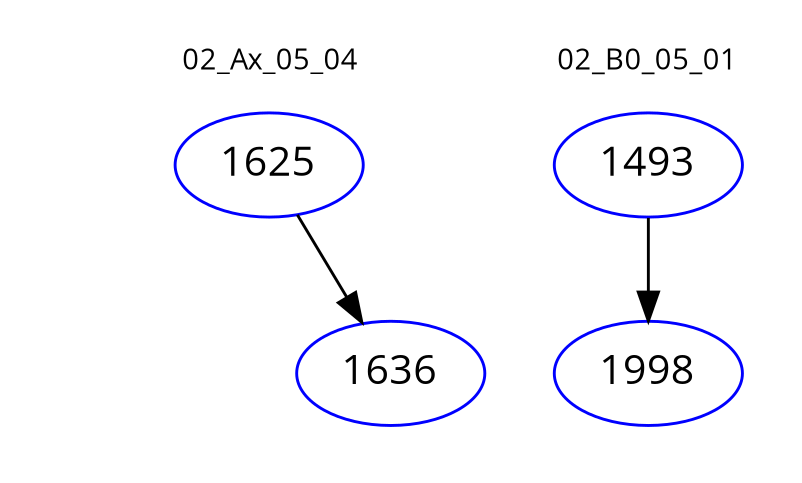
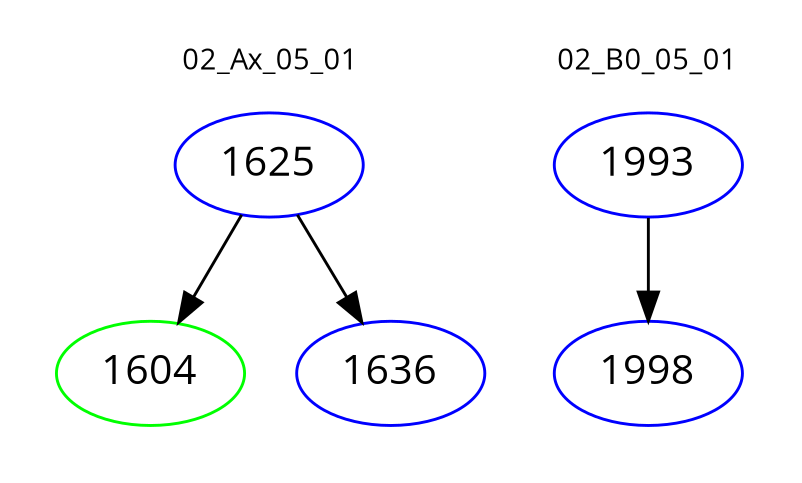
cluster "02_Ax_05_04": label "02_Ax_05_04" -> "02_Ax_05_01"
node "1493": label "1493" -> "1993"
node "1604": added
